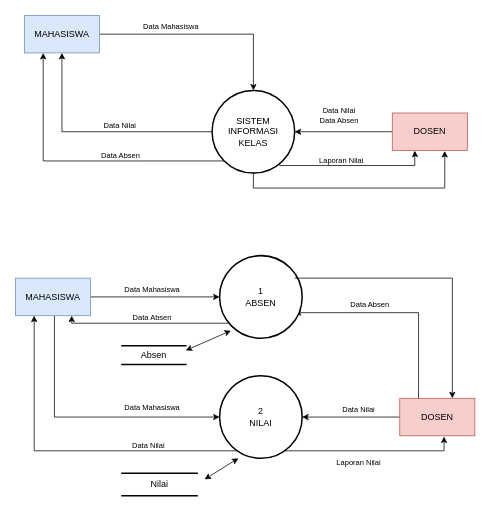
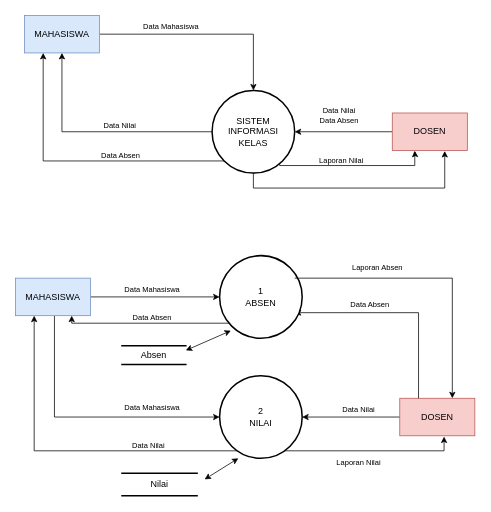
node "Laporan Absen": added
